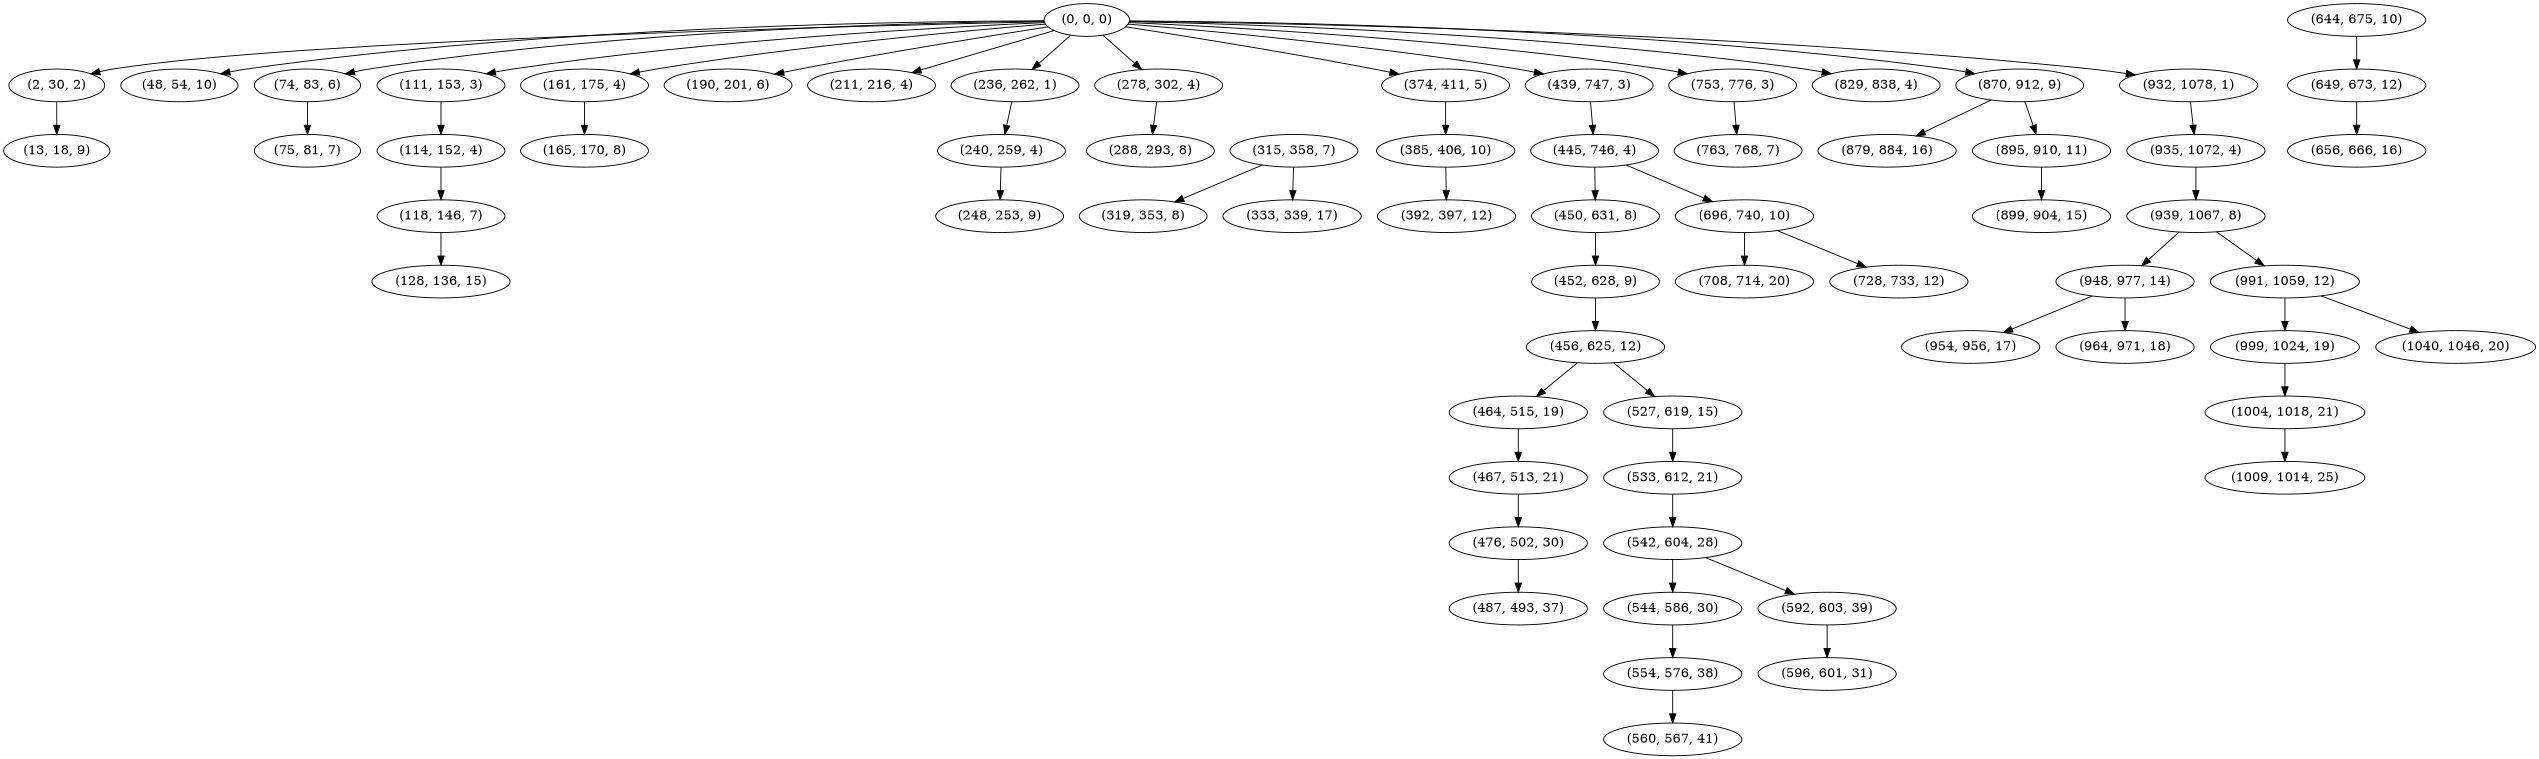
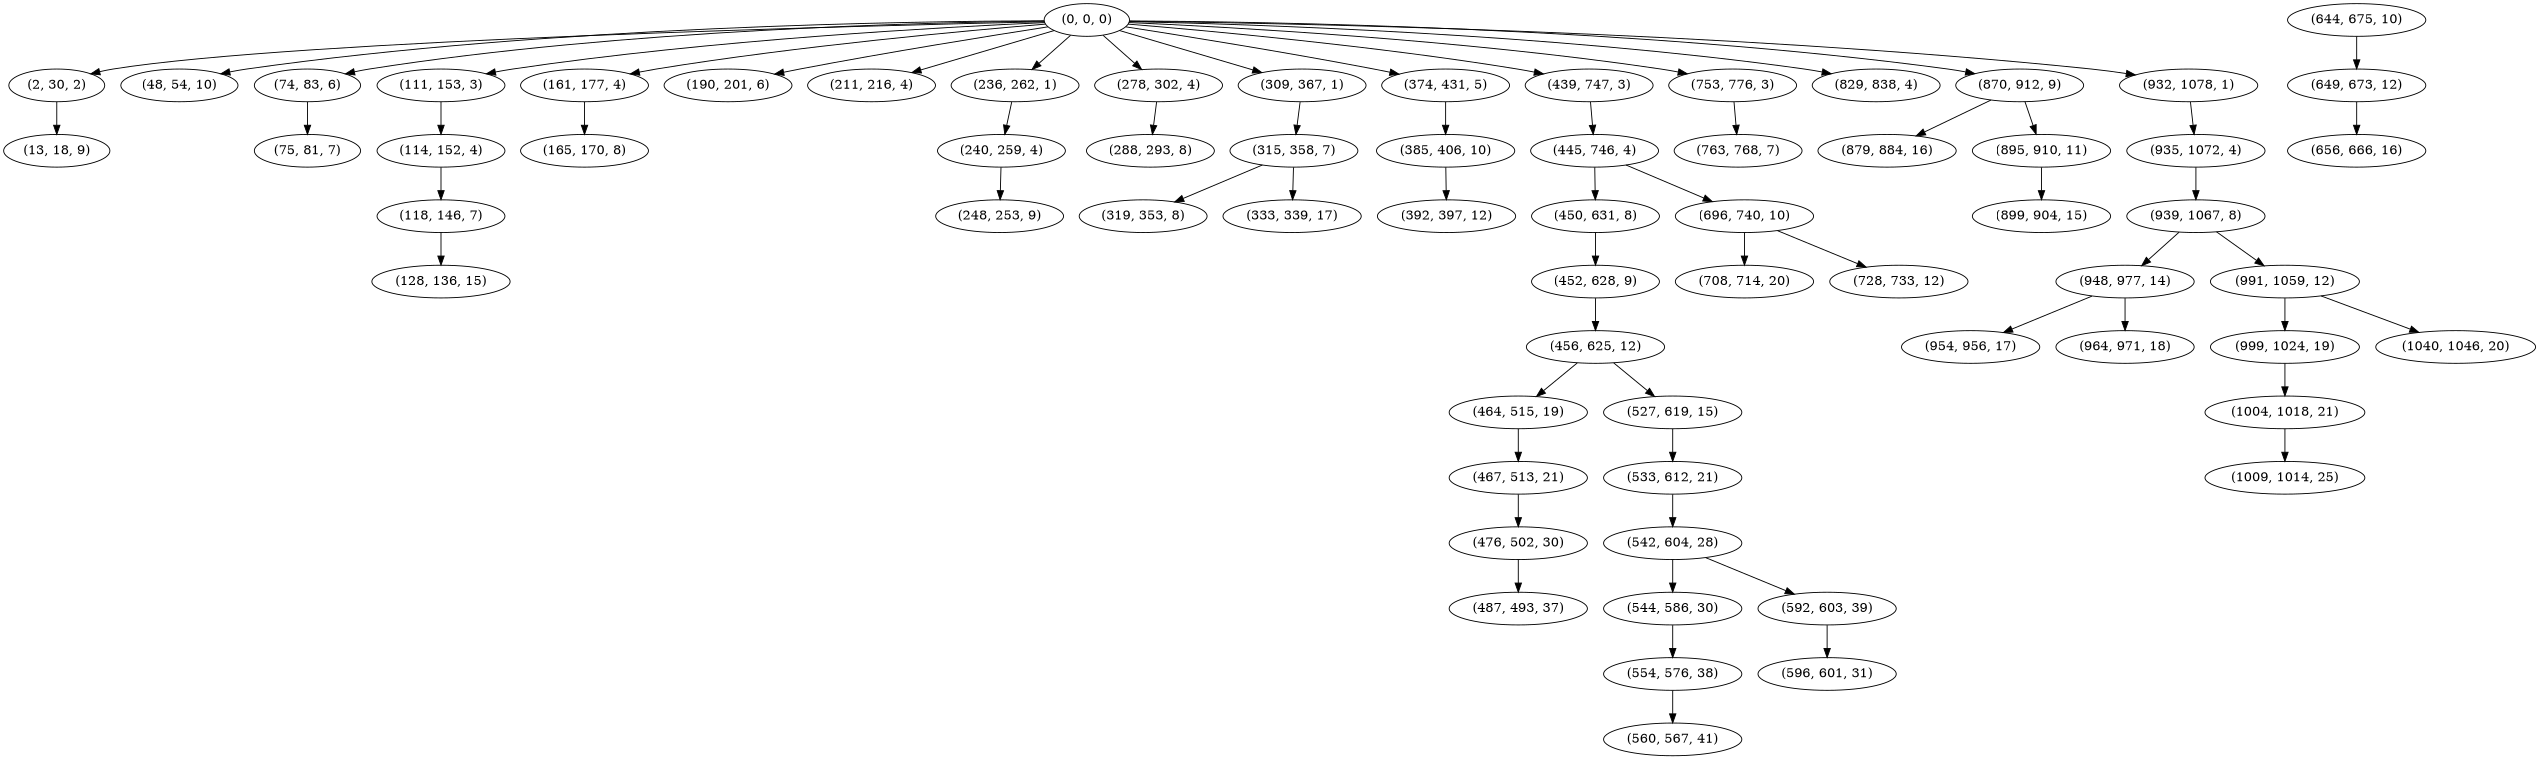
node "(161, 175, 4)": label "(161, 175, 4)" -> "(161, 177, 4)"
node "(309, 367, 1)": added
node "(374, 411, 5)": label "(374, 411, 5)" -> "(374, 431, 5)"
